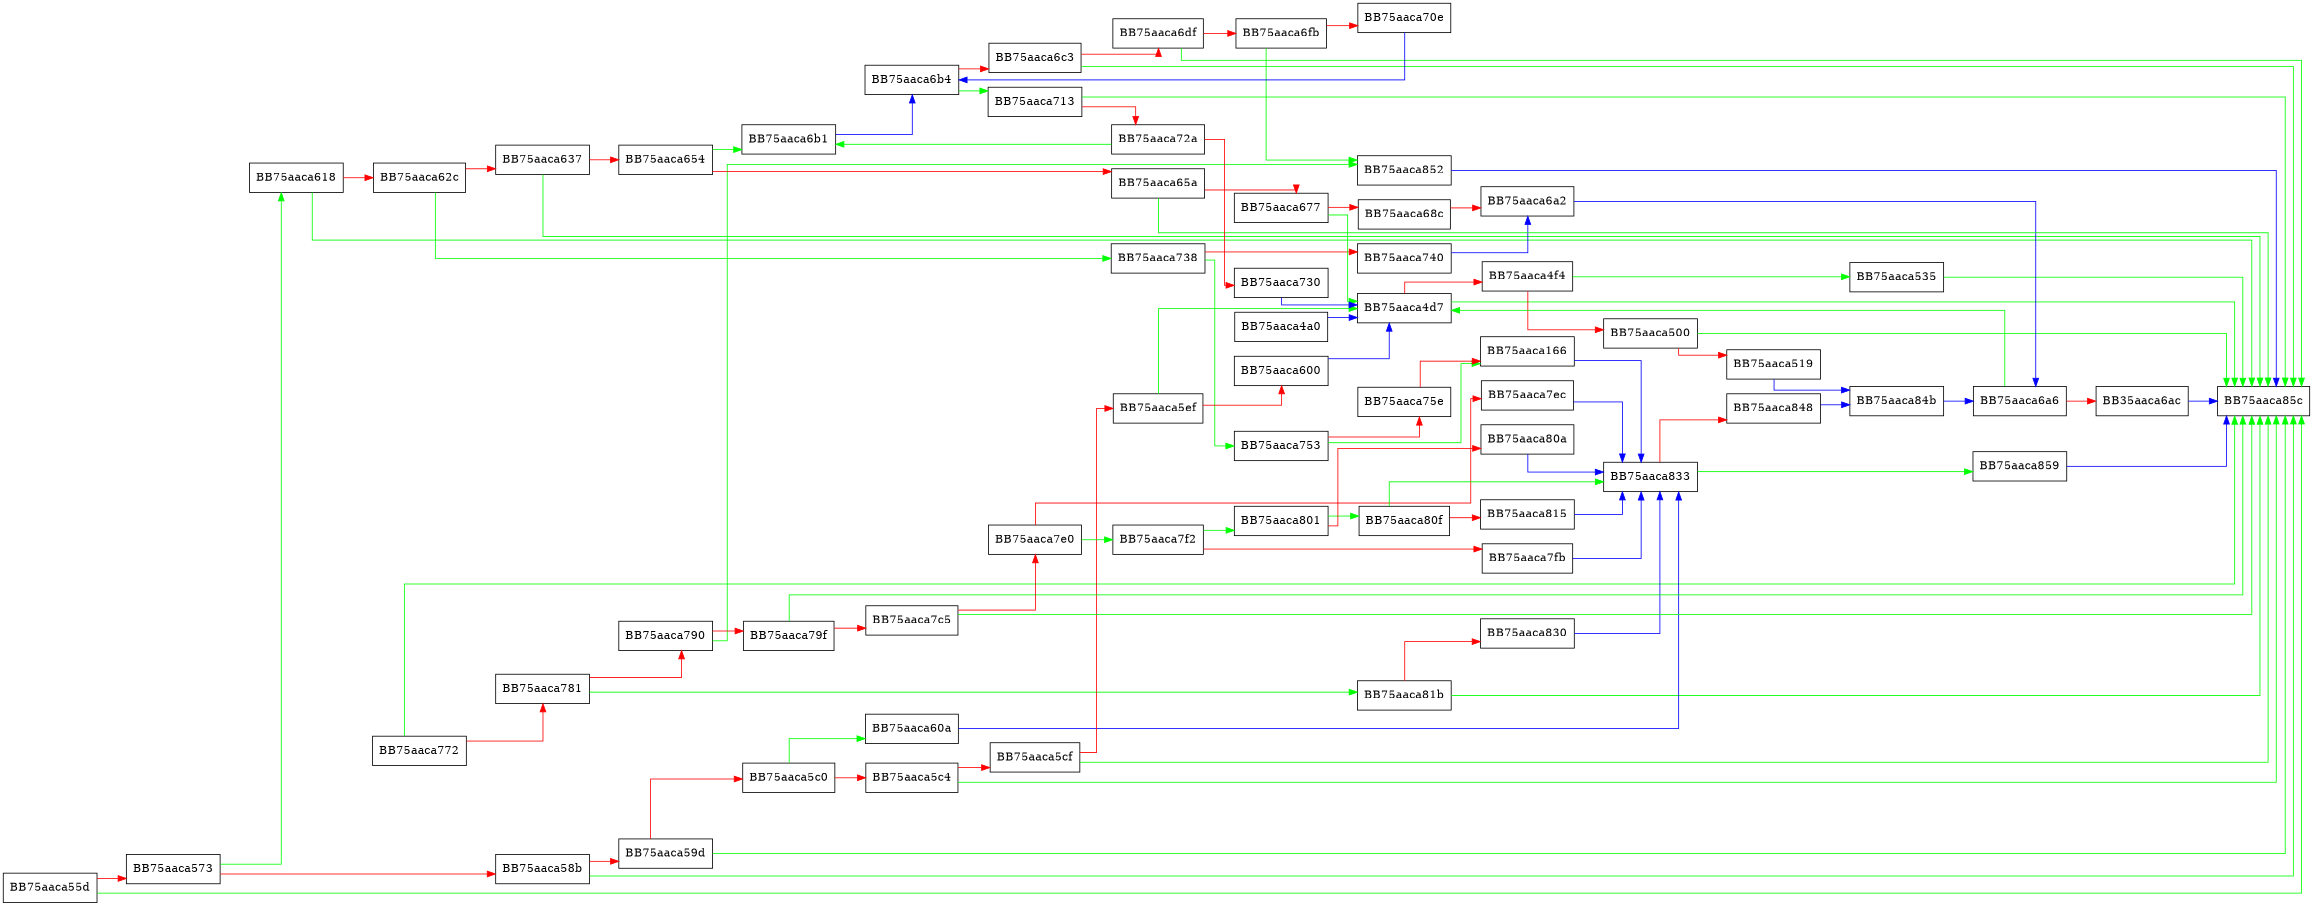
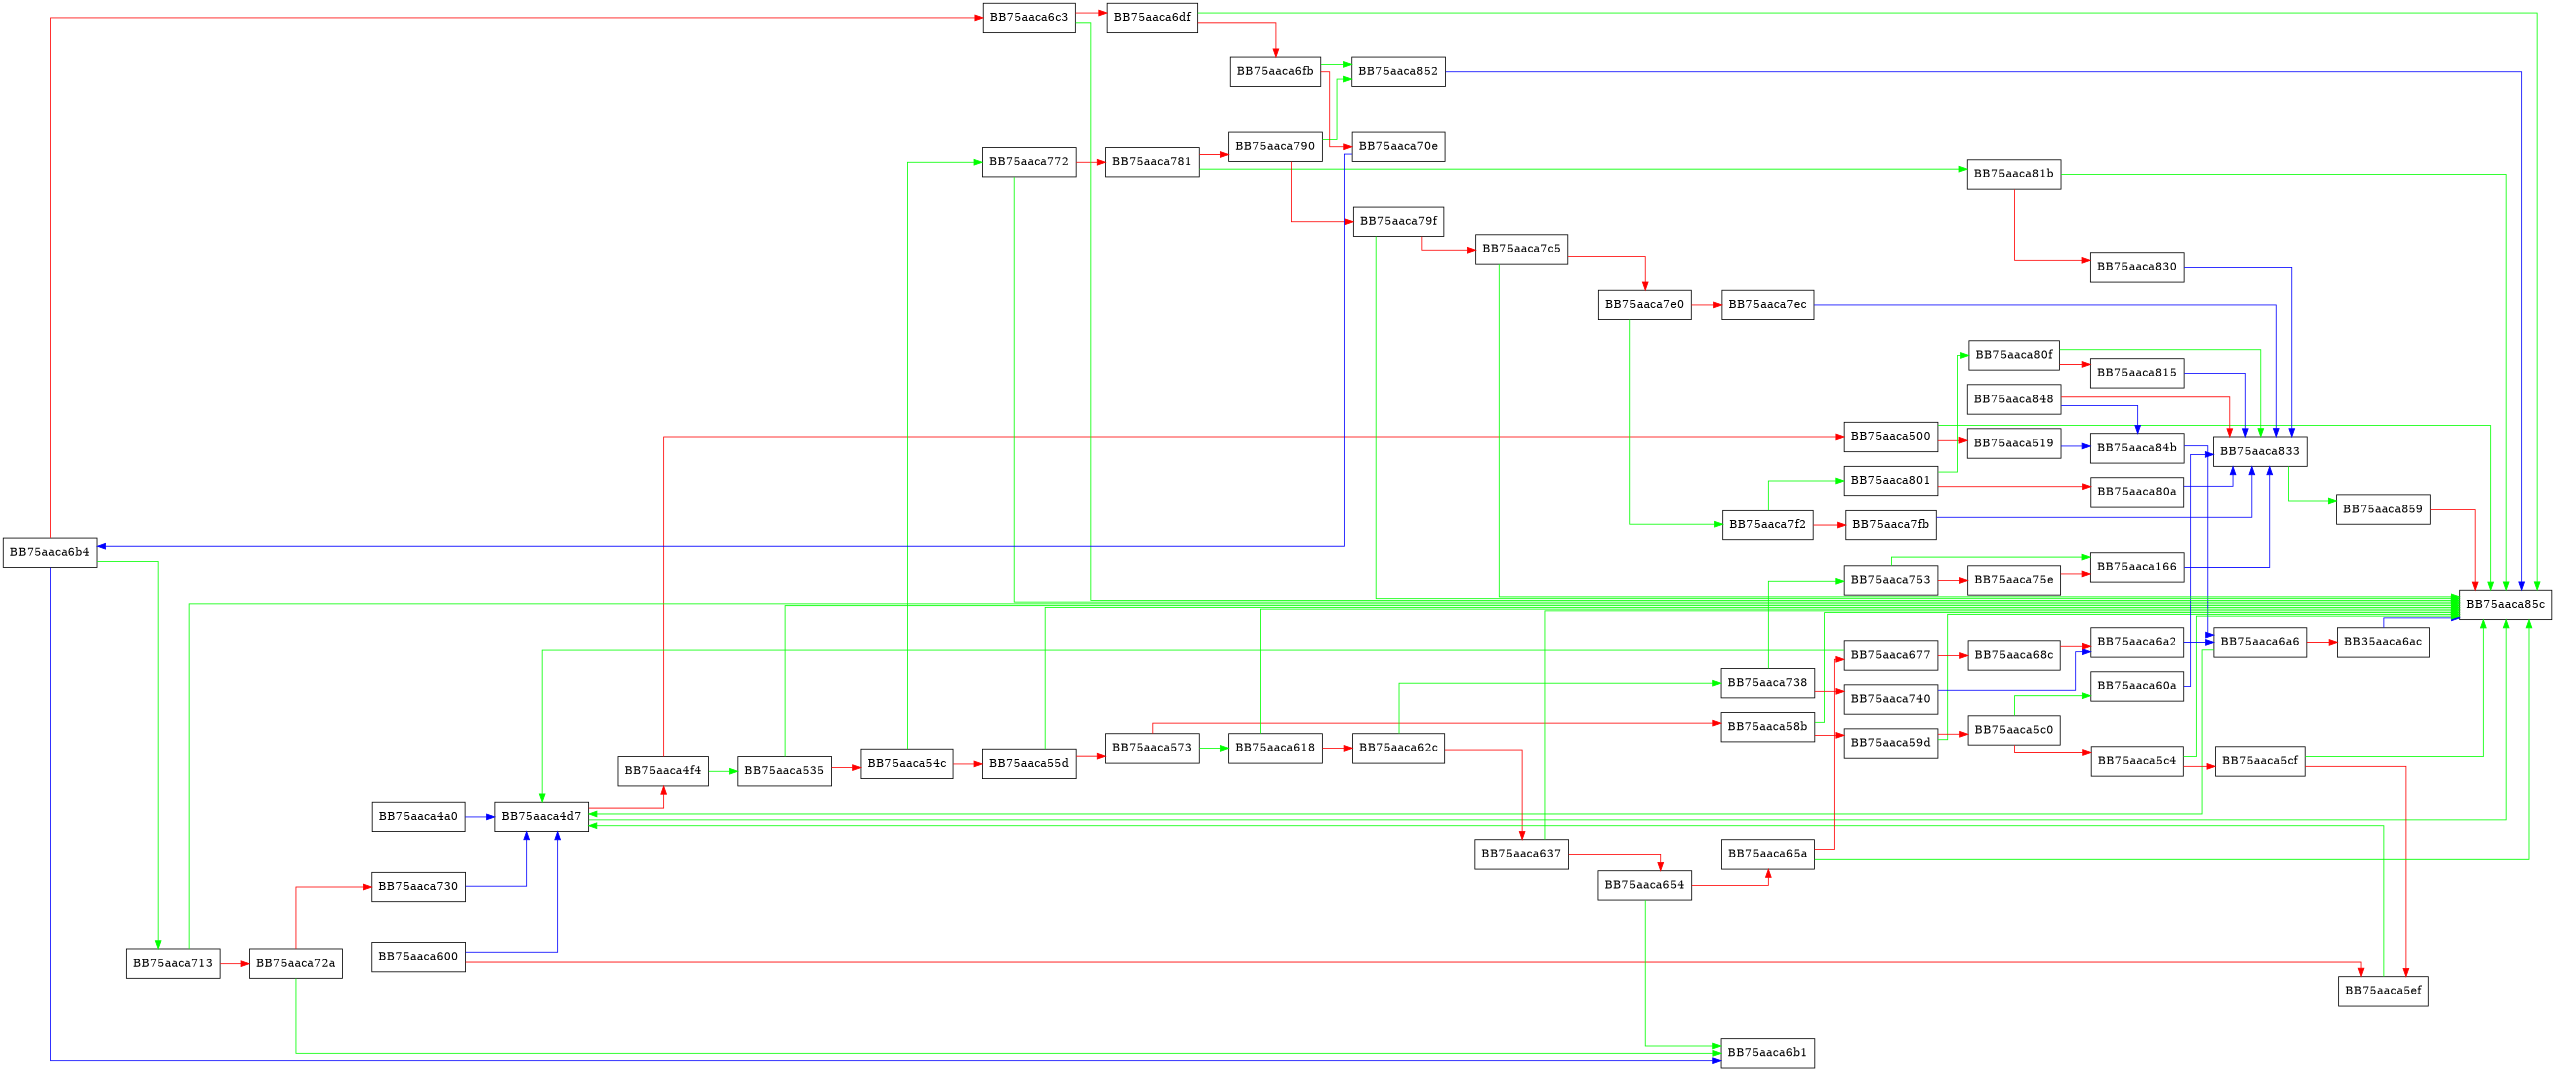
edge "BB75aaca6b1" -> "BB75aaca6b4": reversed
edge "BB75aaca5ef" -> "BB75aaca600": reversed
edge "BB75aaca833" -> "BB75aaca848": reversed
edge "BB75aaca859" -> "BB75aaca85c": color blue -> red
node "BB75aaca54c": added
